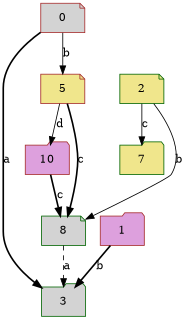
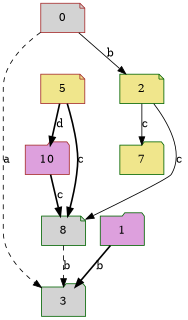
edge "0" -> "5": now "0" -> "2"
edge "5" -> "10": style solid -> bold
edge "0" -> "3": style bold -> dashed
edge "2" -> "8": label "b" -> "c"
node "1": color brown -> darkgreen
edge "8" -> "3": label "a" -> "b"
